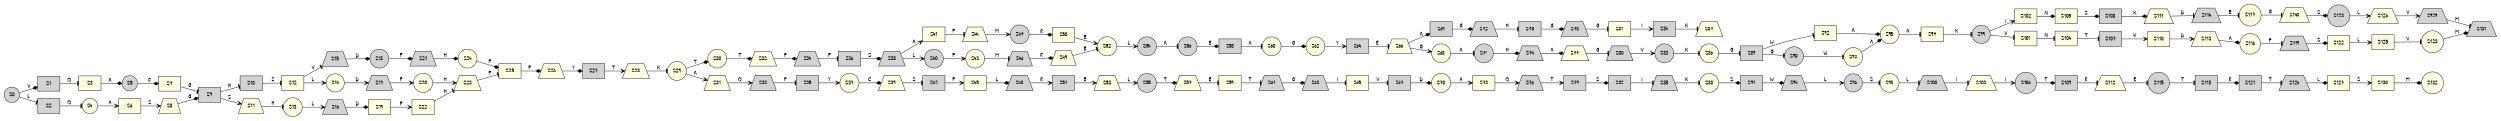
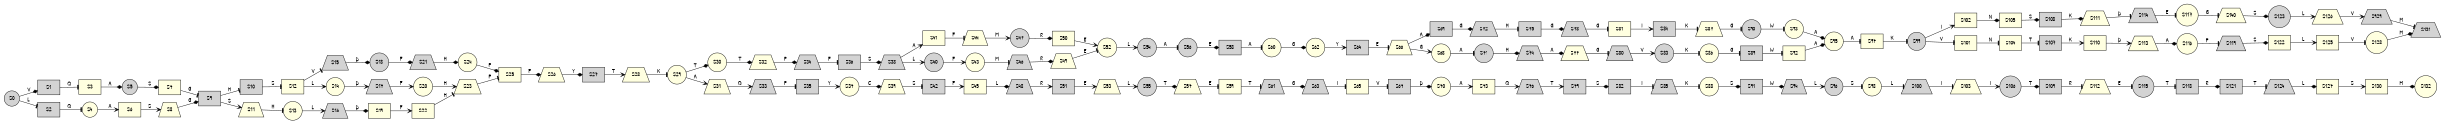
edge "S89" -> "S90": now "S87" -> "S90"
edge "S5" -> "S7": label "R" -> "S"
